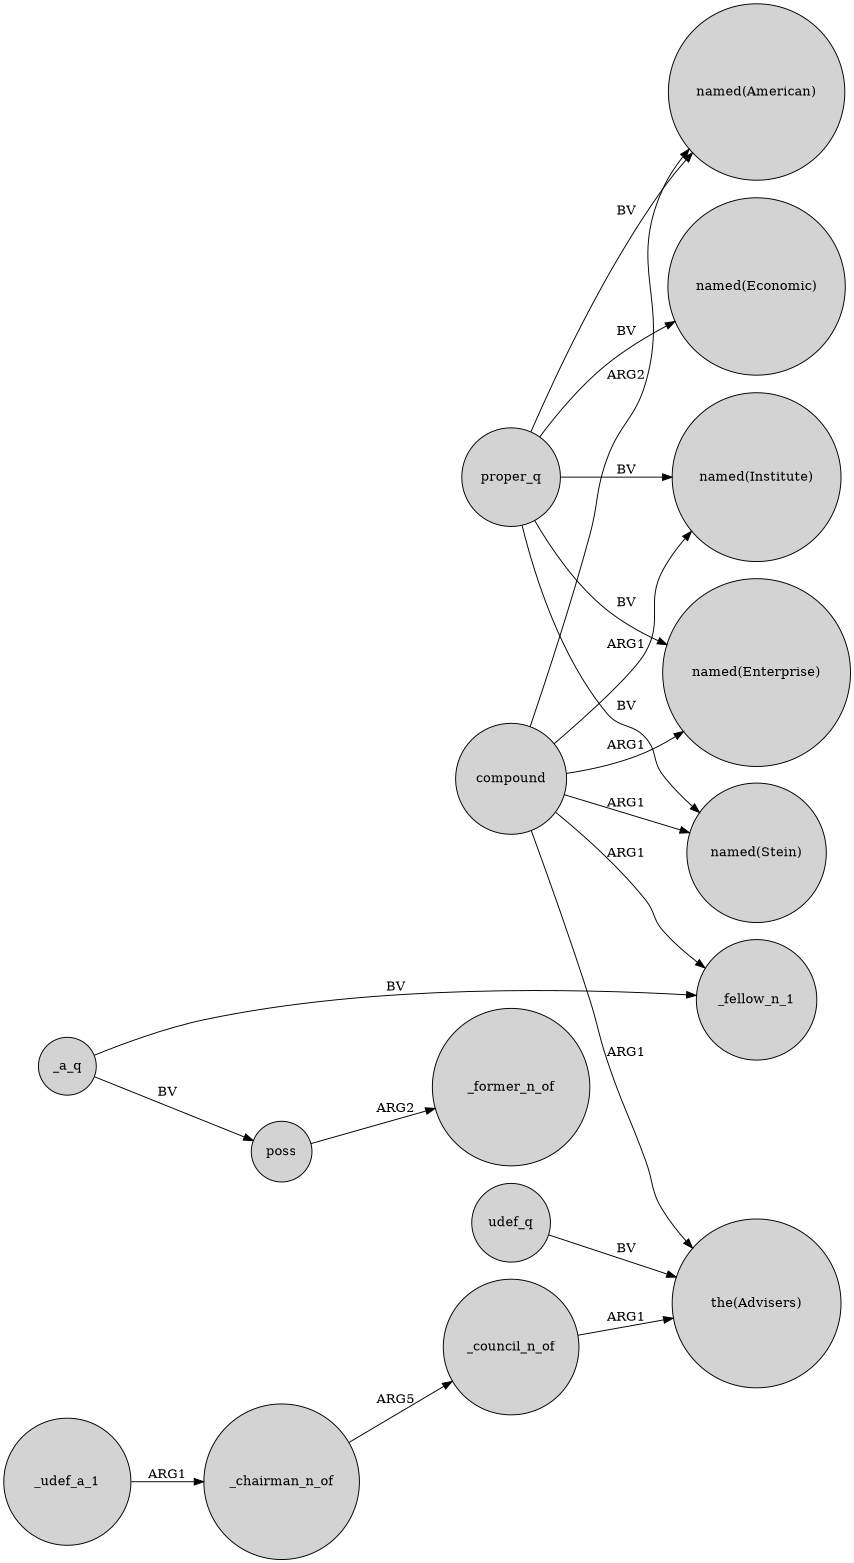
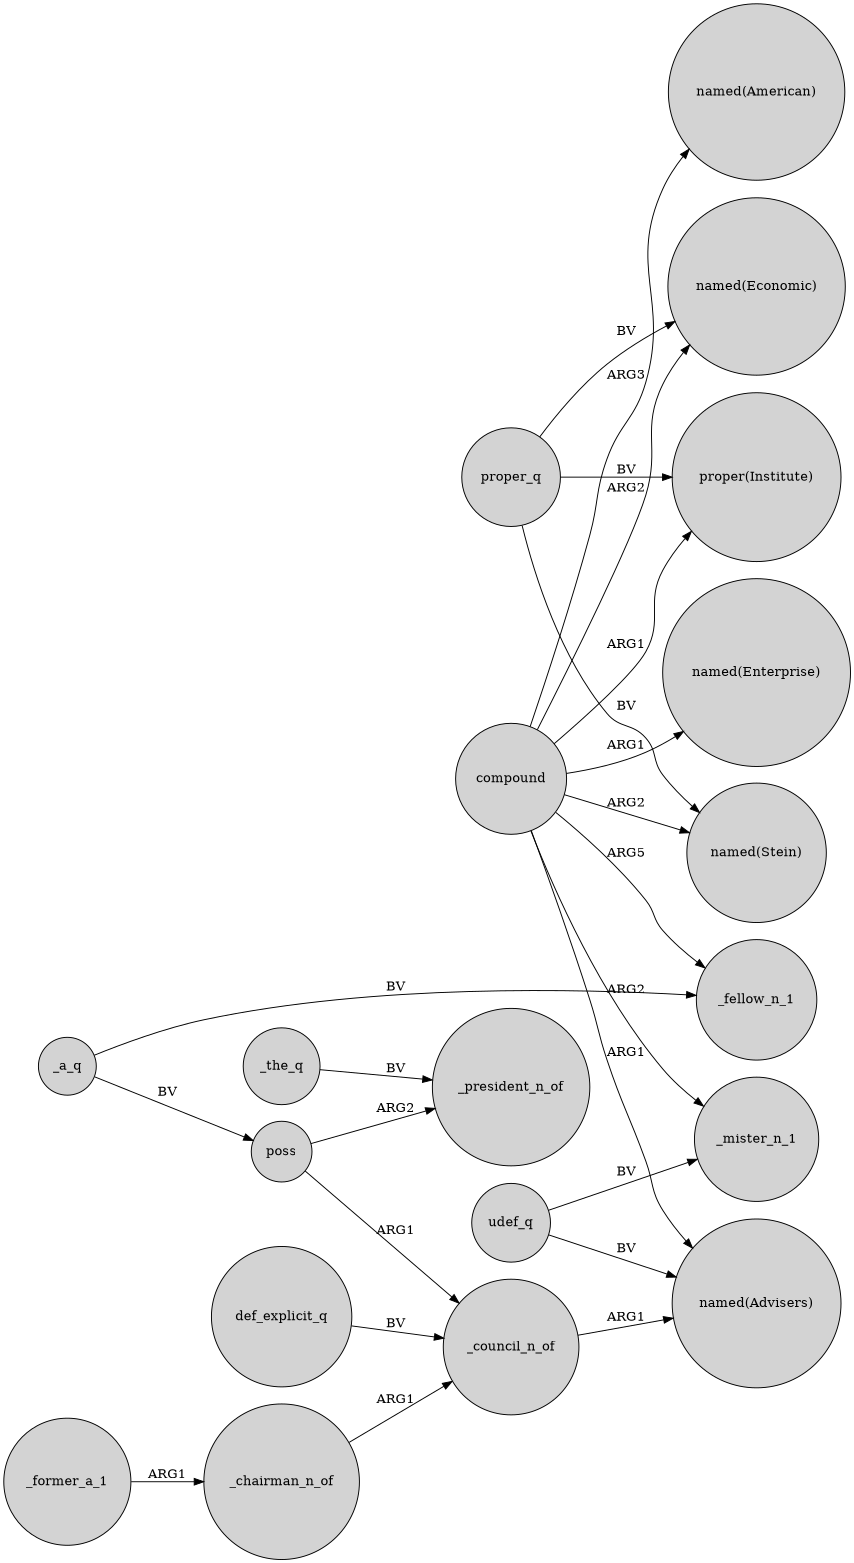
edge "proper_q" -> "named(American)": removed, label "BV"
edge "compound" -> "named(American)": label "ARG2" -> "ARG3"
node "named(Institute)": label "named(Institute)" -> "proper(Institute)"
edge "compound" -> "named(Economic)": added, label "ARG2"
edge "proper_q" -> "named(Enterprise)": removed, label "BV"
edge "compound" -> "named(Stein)": label "ARG1" -> "ARG2"
edge "compound" -> "_fellow_n_1": label "ARG1" -> "ARG5"
node "_the_q": added
node "_former_n_of": label "_former_n_of" -> "_president_n_of"
node "_mister_n_1": added
edge "poss" -> "_council_n_of": added, label "ARG1"
node "the(Advisers)": label "the(Advisers)" -> "named(Advisers)"
node "def_explicit_q": added
edge "_chairman_n_of" -> "_council_n_of": label "ARG5" -> "ARG1"
node "_udef_a_1": label "_udef_a_1" -> "_former_a_1"
